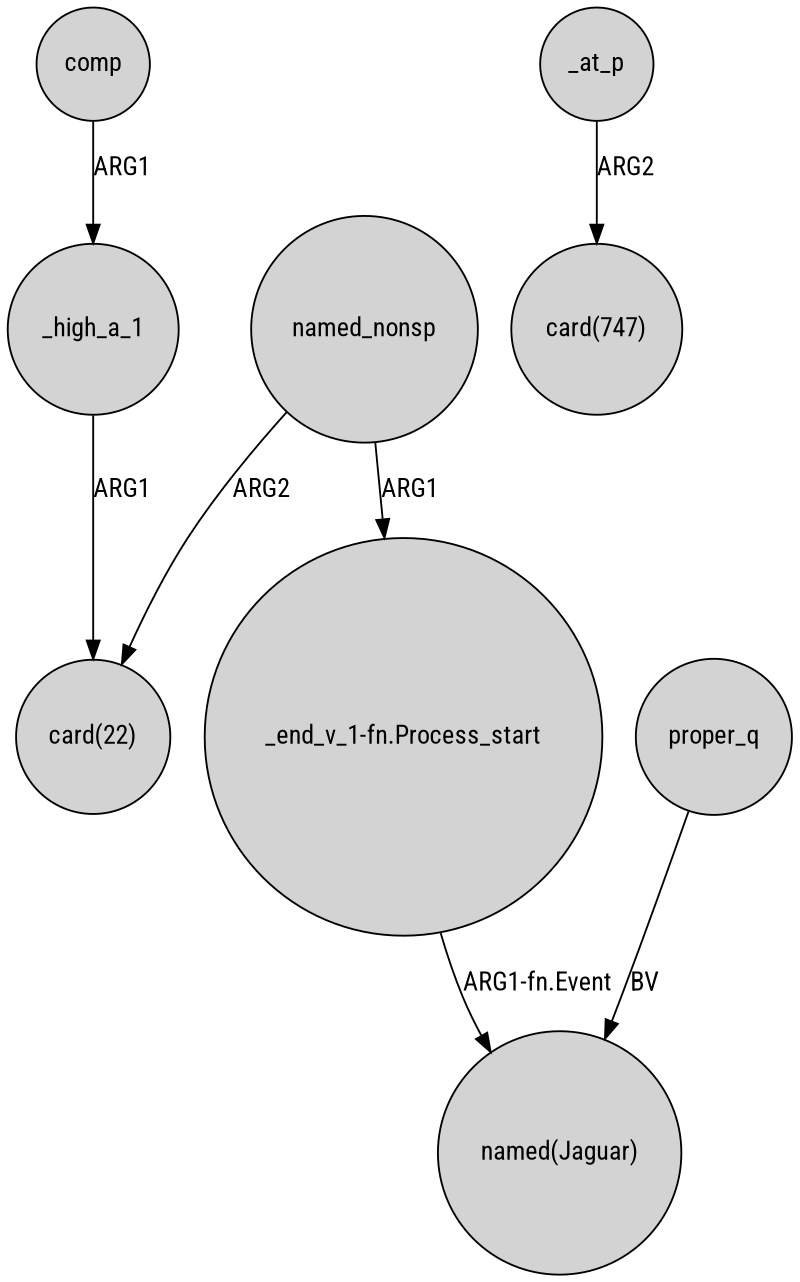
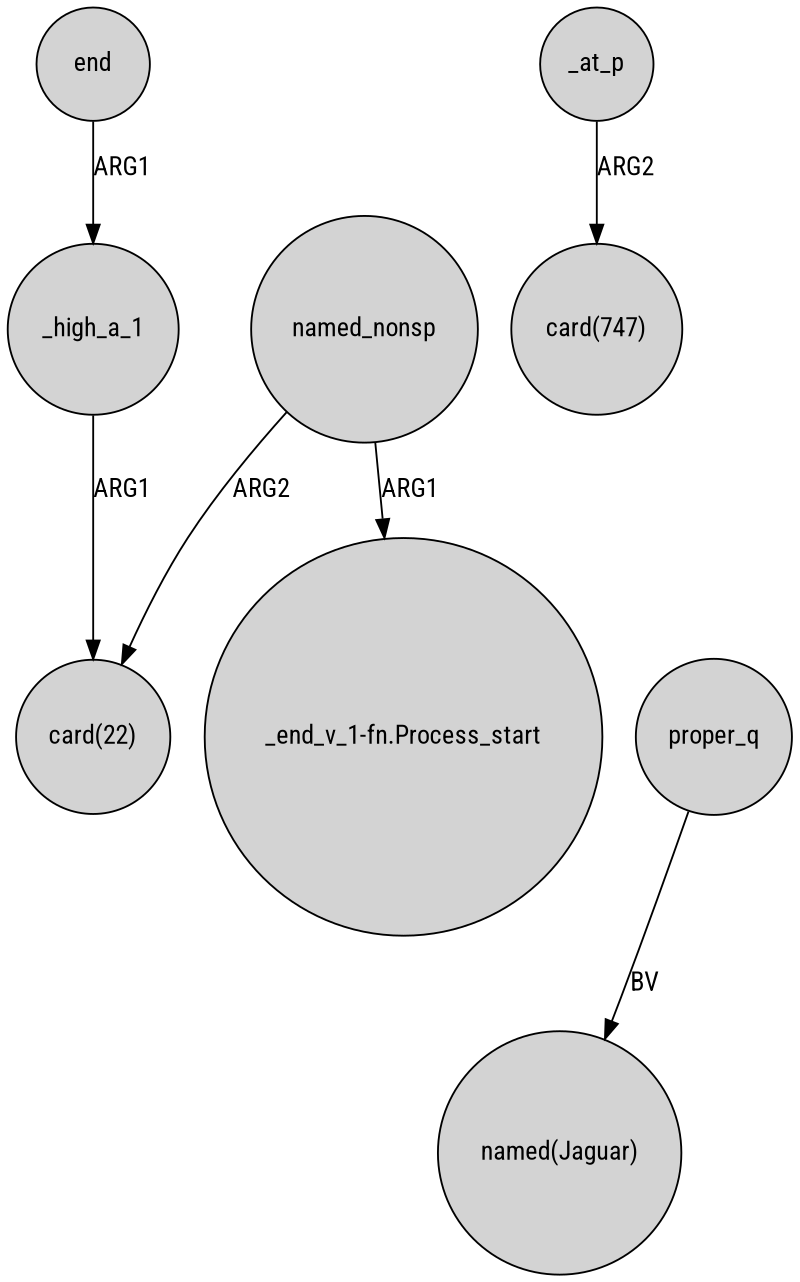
node "comp": label "comp" -> "end"
edge "_end_v_1-fn.Process_start" -> "named(Jaguar)": removed, label "ARG1-fn.Event"
